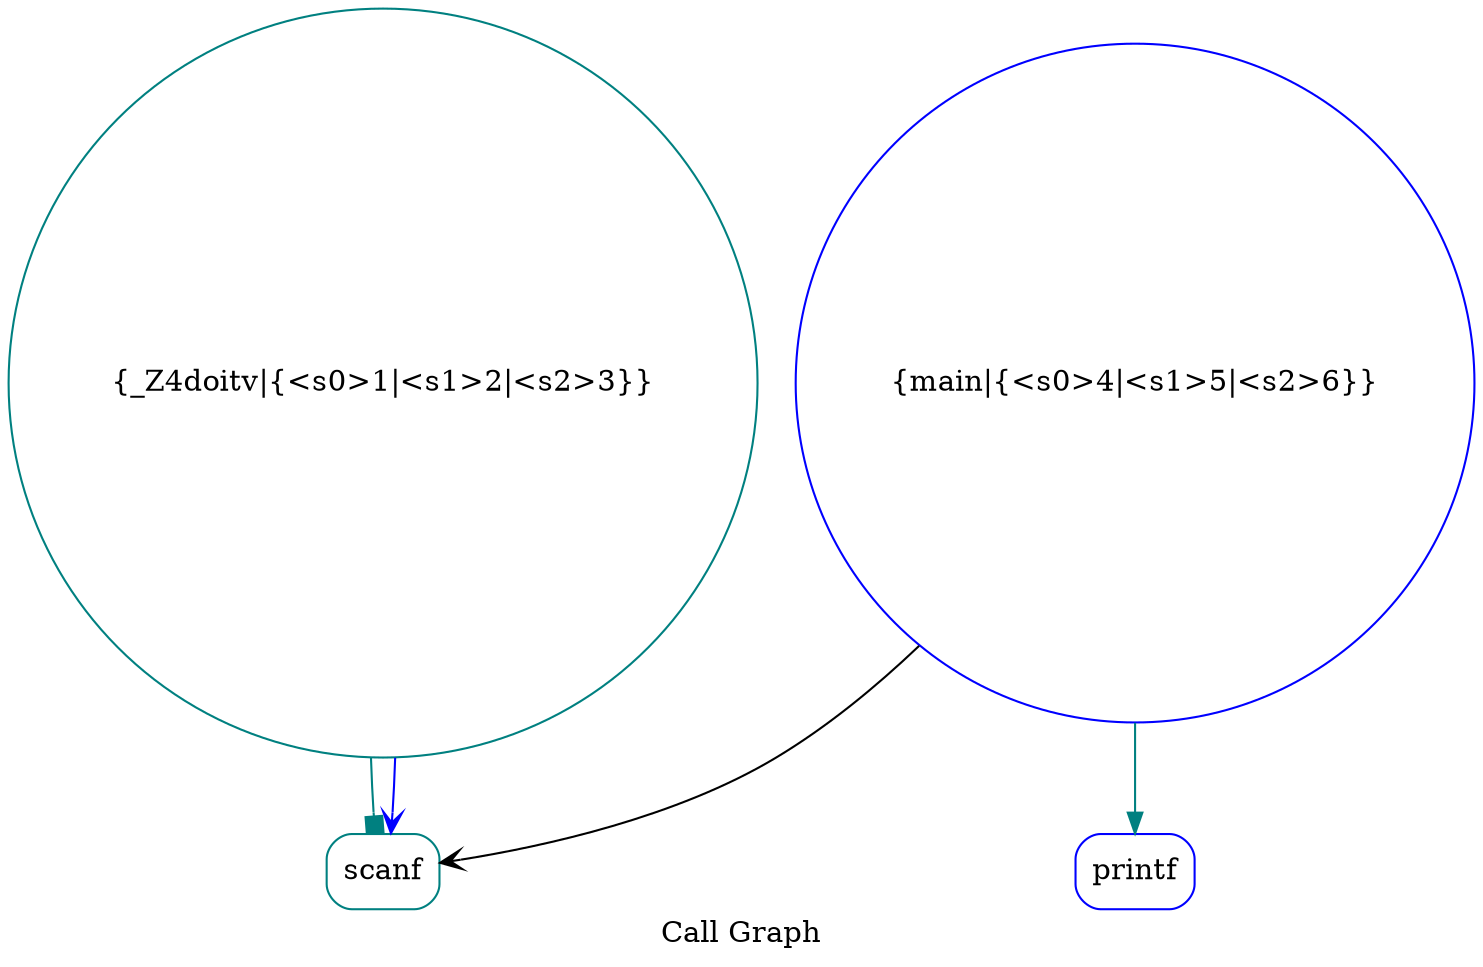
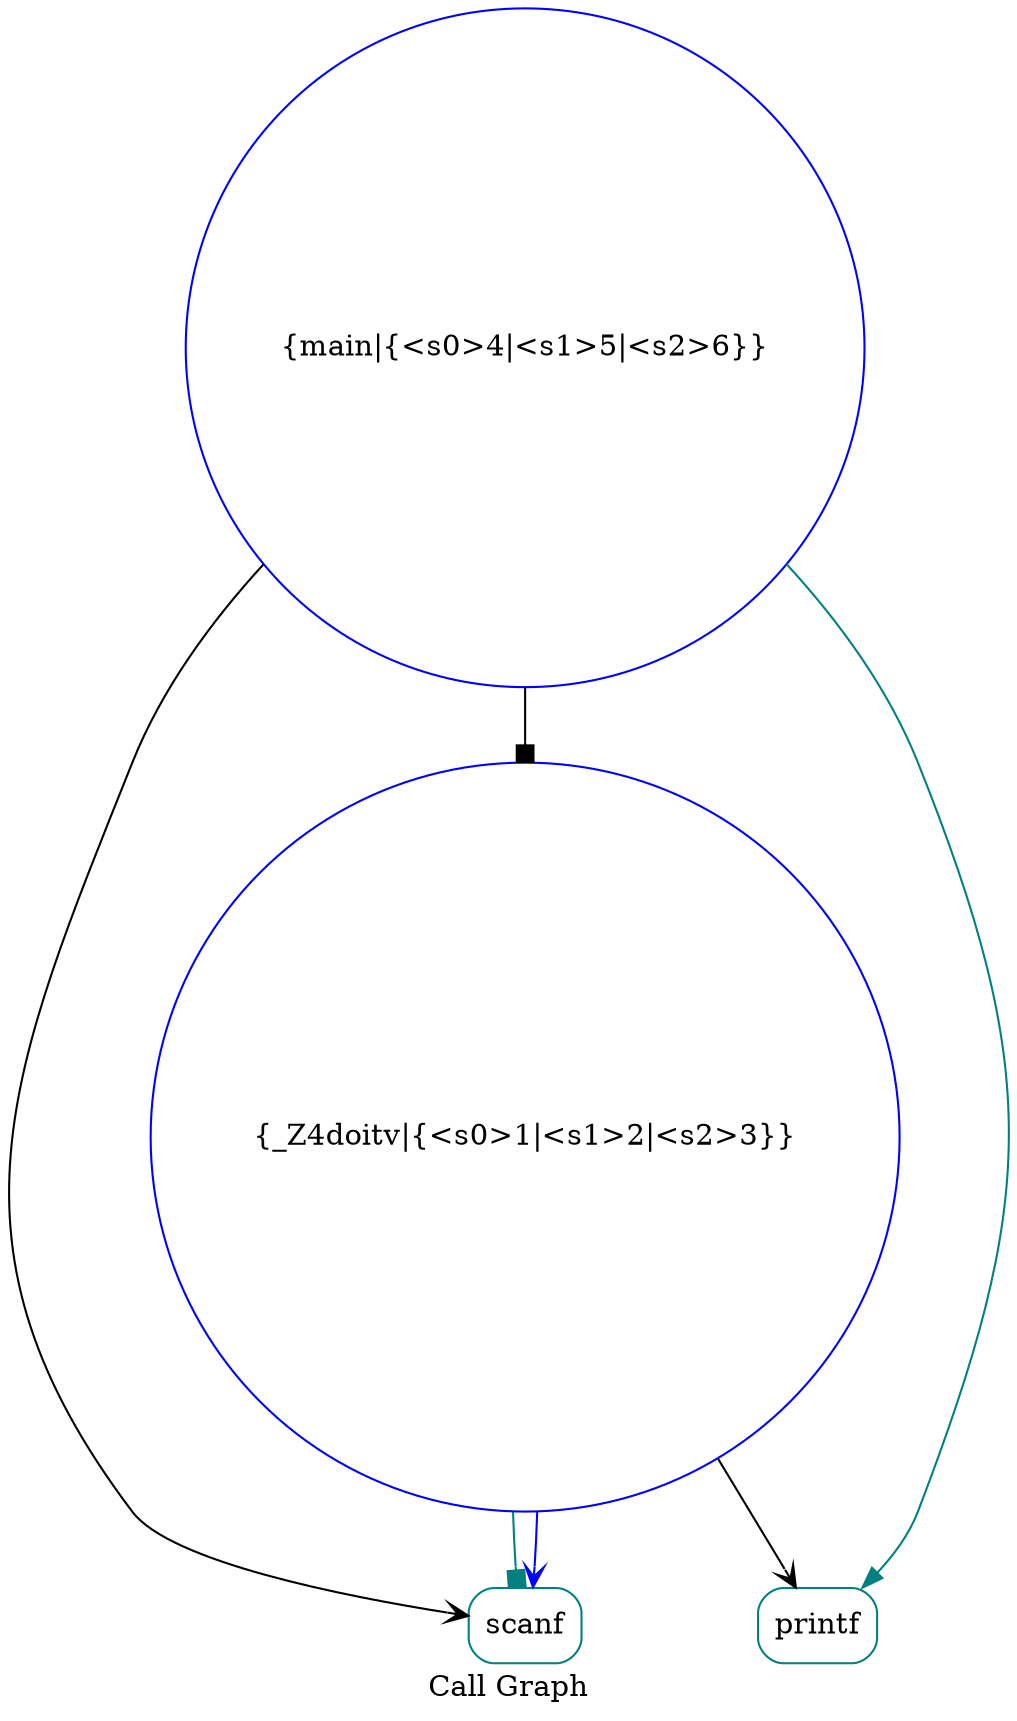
node "{_Z4doitv|{<s0>1|<s1>2|<s2>3}}": color teal -> blue
edge "{main|{<s0>4|<s1>5|<s2>6}}" -> "{_Z4doitv|{<s0>1|<s1>2|<s2>3}}": added
node "printf": color blue -> teal
edge "{_Z4doitv|{<s0>1|<s1>2|<s2>3}}" -> "printf": added
